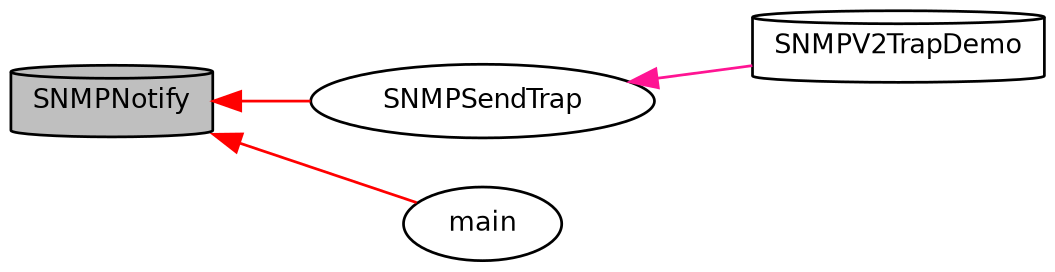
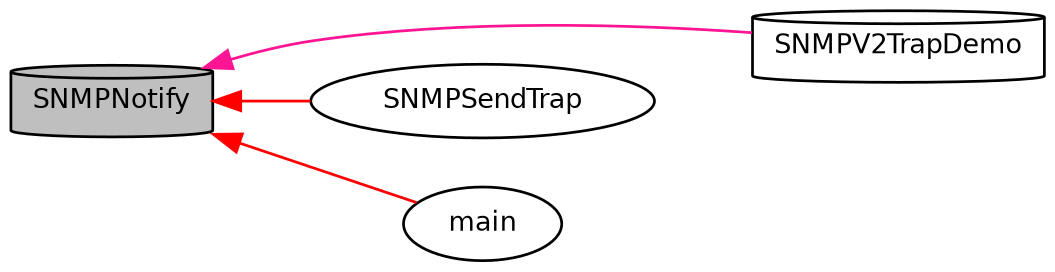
edge "SNMPV2TrapDemo" -> "SNMPSendTrap": now "SNMPV2TrapDemo" -> "SNMPNotify"
